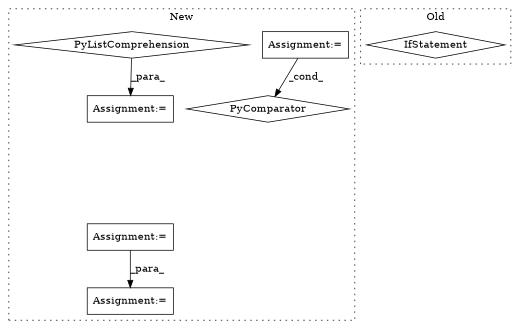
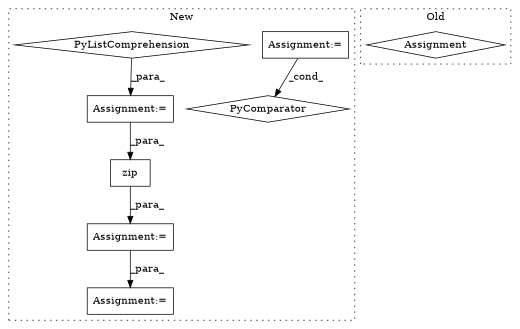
node "IfStatement": label "IfStatement" -> "Assignment"
node "zip": added
